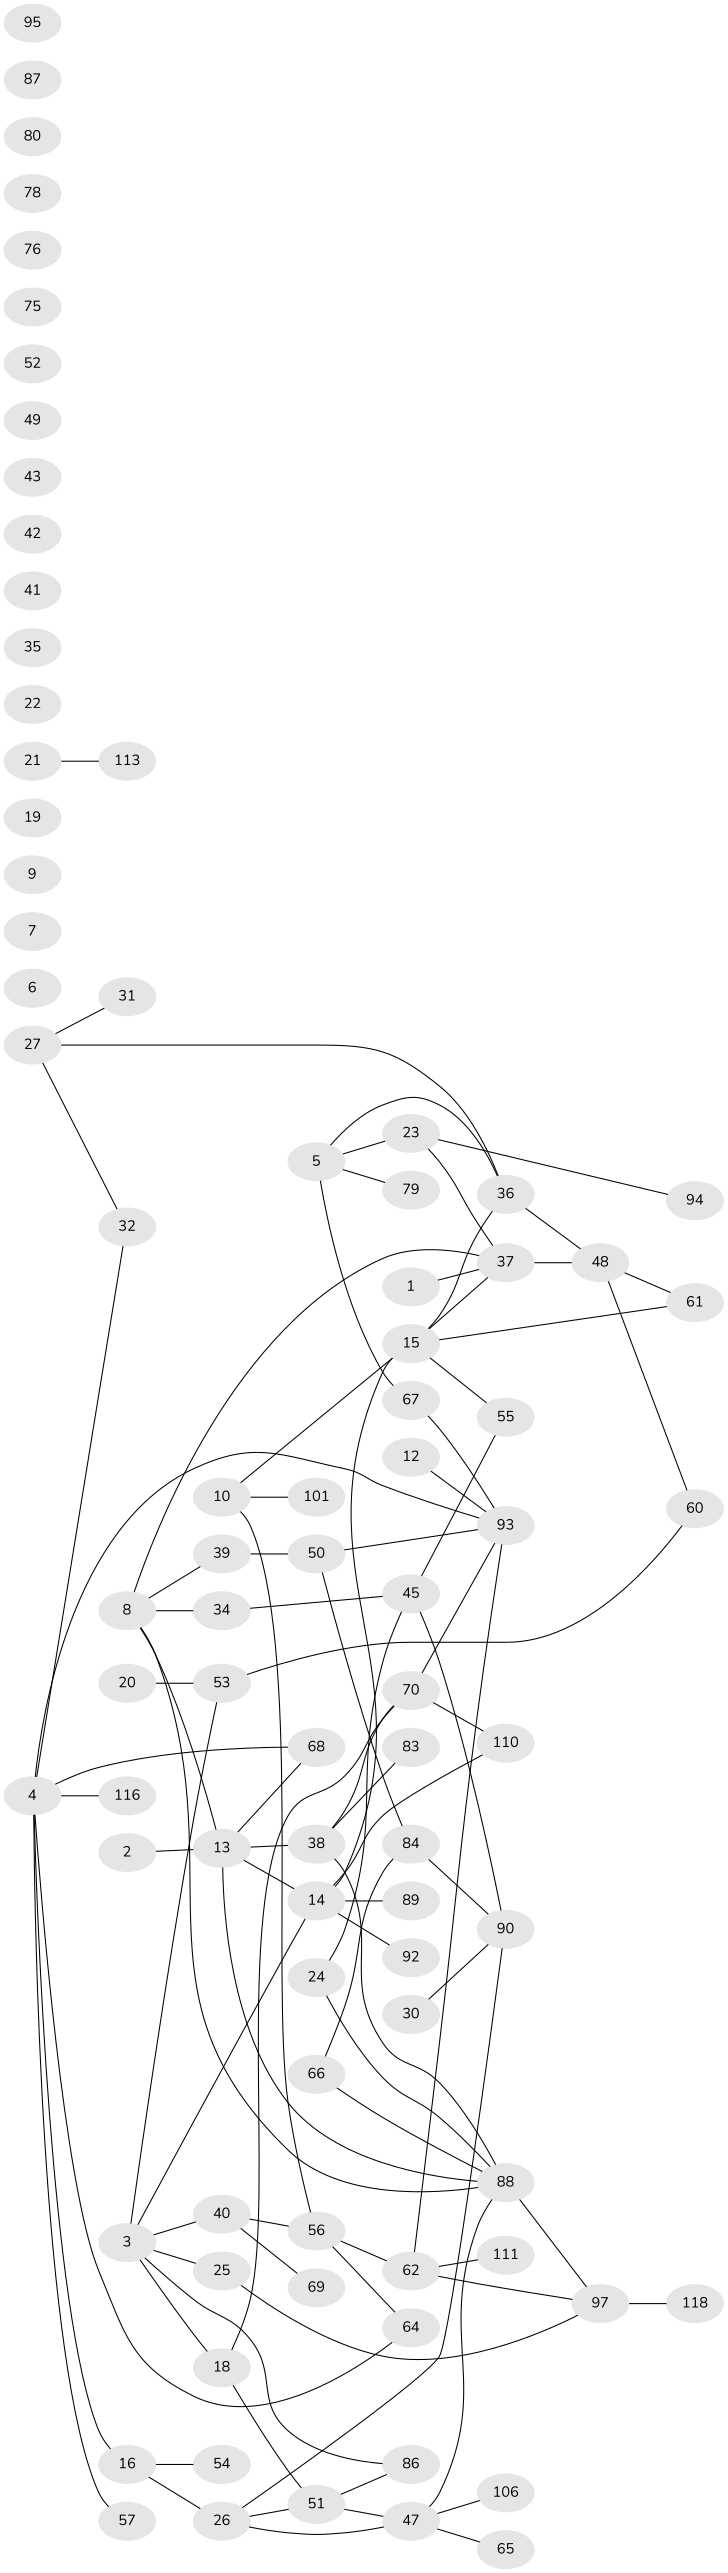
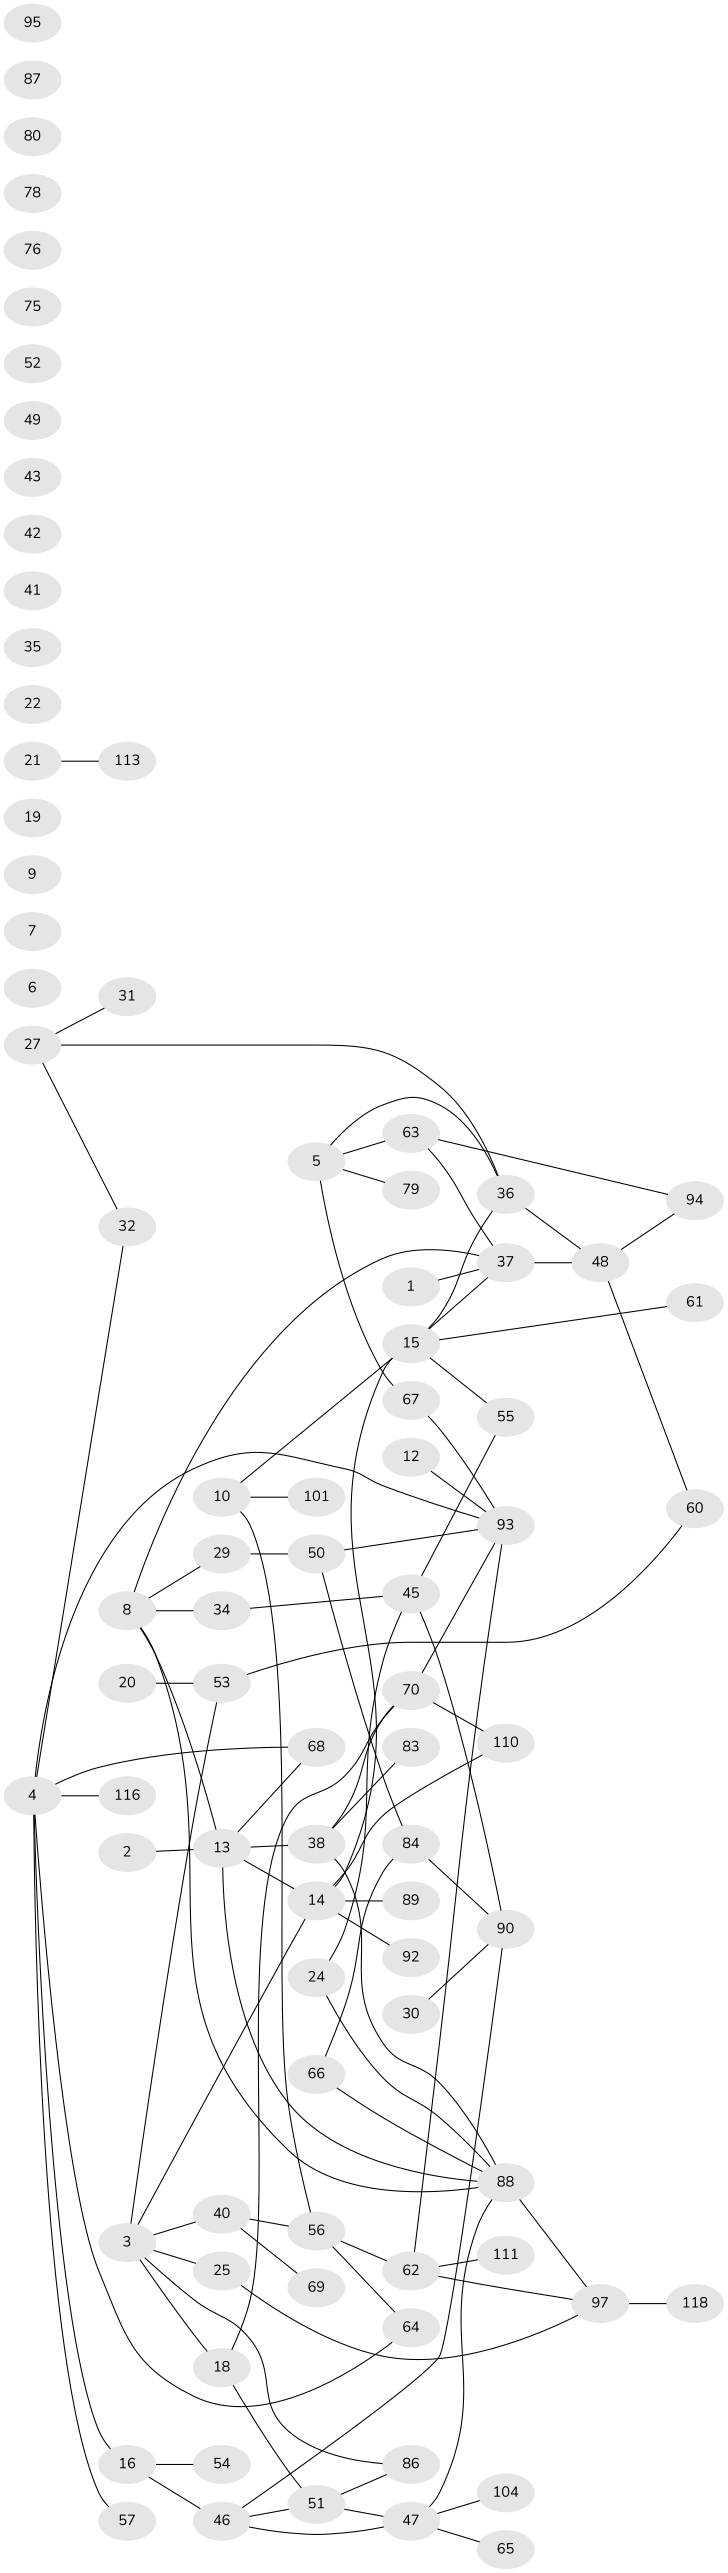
node "23": label "23" -> "63"
edge "48" -- "61": now "48" -- "94"
node "39": label "39" -> "29"
node "106": label "106" -> "104"
node "26": label "26" -> "46"
